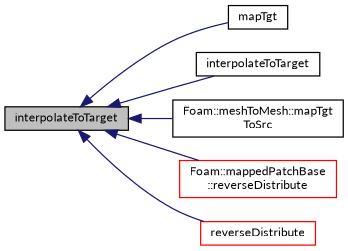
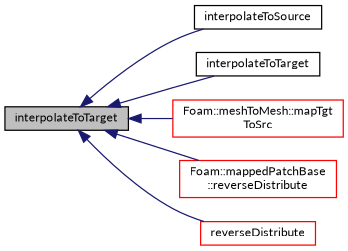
node "mapTgt": label "mapTgt" -> "interpolateToSource"
node "Foam::meshToMesh::mapTgt ToSrc": color black -> red
